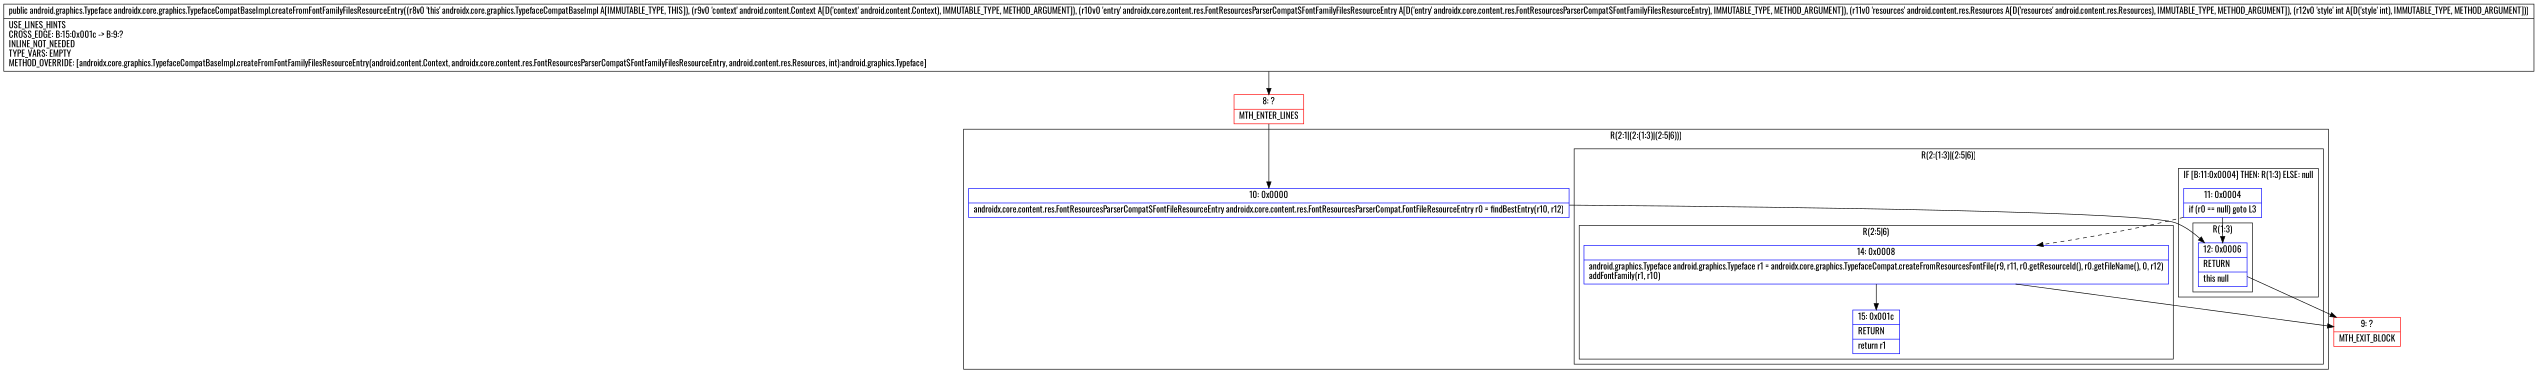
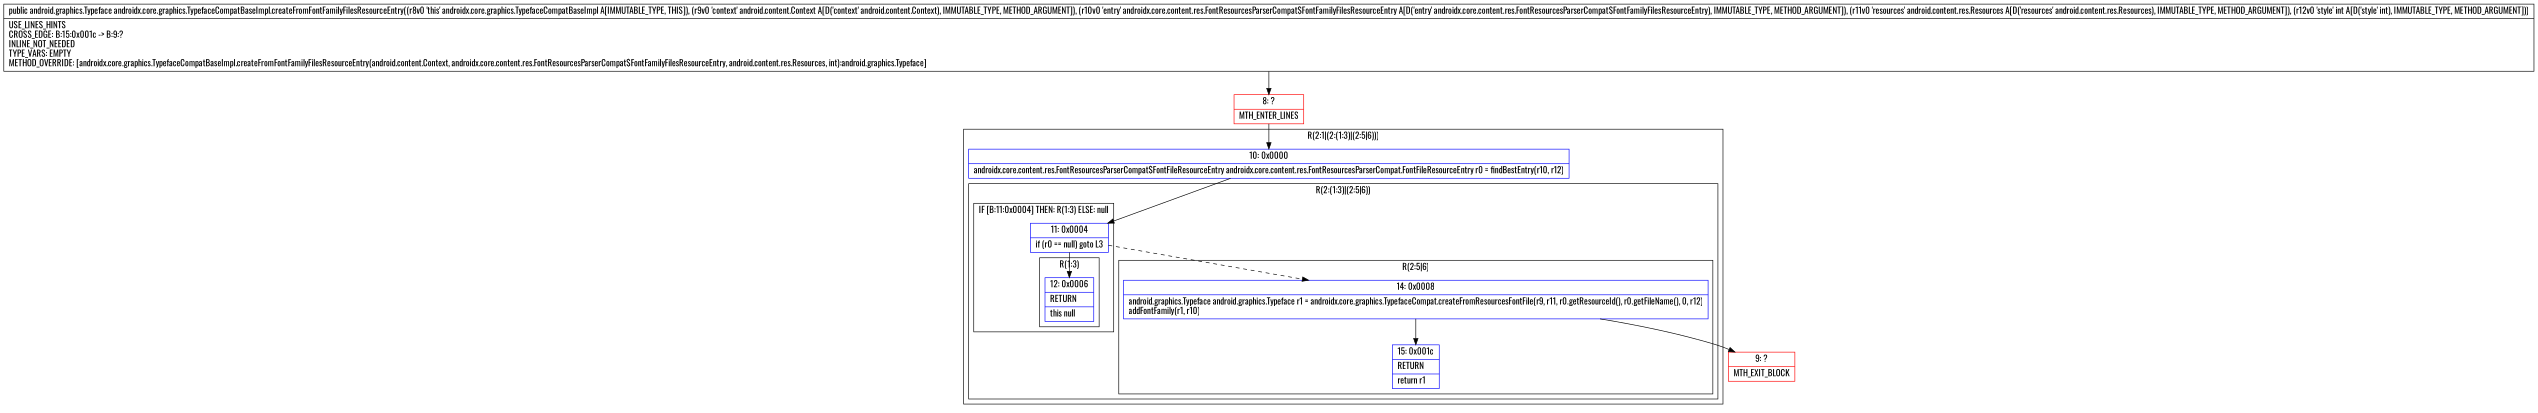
edge "10: 0x0000" -> "12: 0x0006": now "10: 0x0000" -> "11: 0x0004"
edge "12: 0x0006" -> "9: ?": removed
